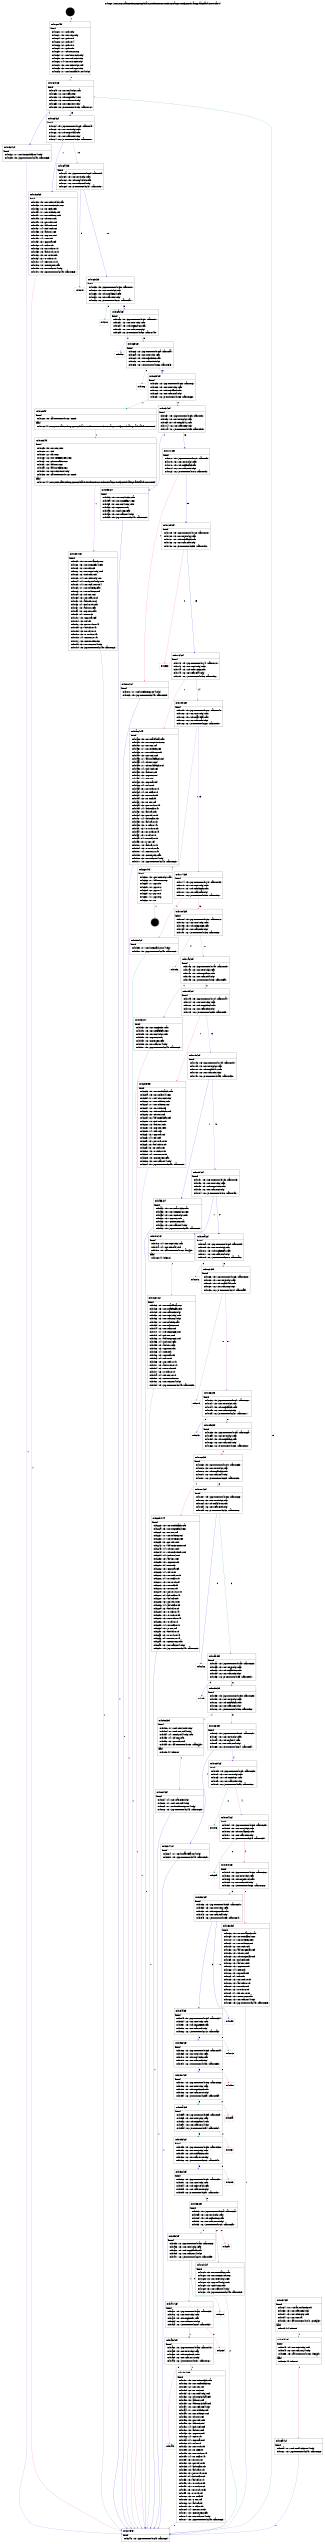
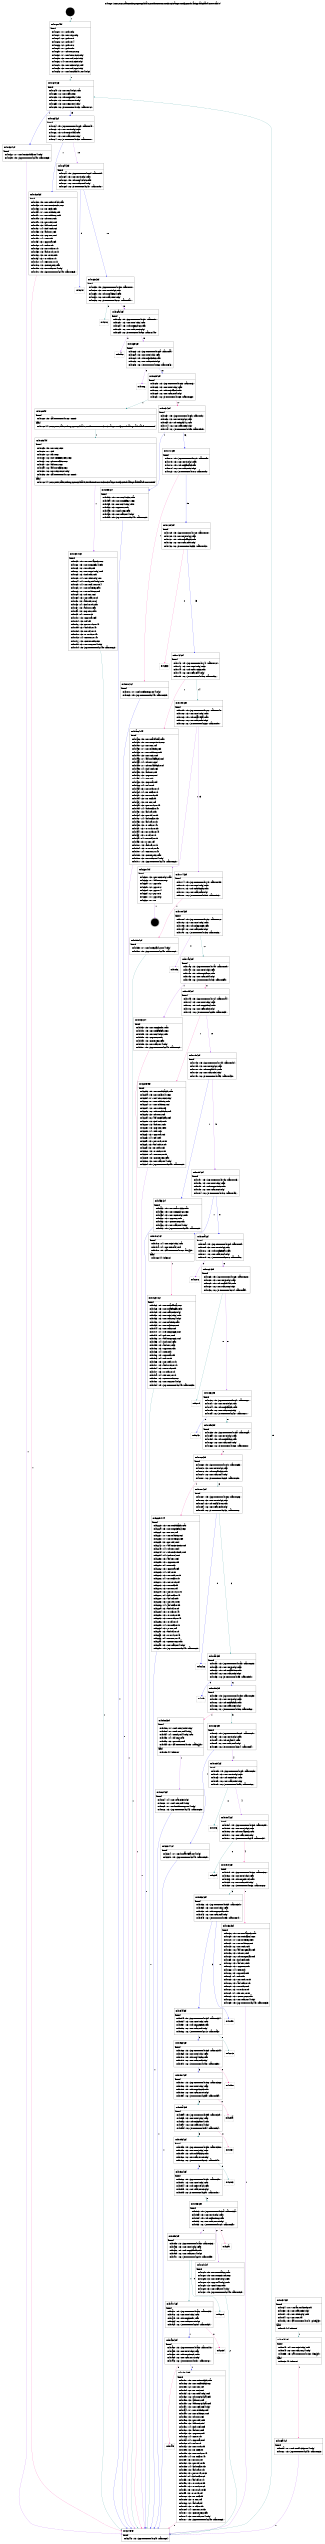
edge "0x401774 [25]" -> "0x40178d [25]": removed, label "12"
